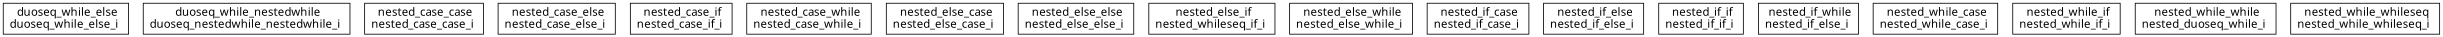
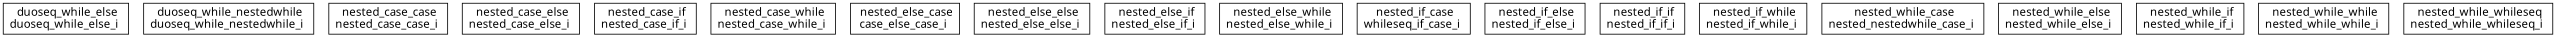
node "duoseq_while_nestedwhile duoseq_nestedwhile_nestedwhile_i": label "duoseq_while_nestedwhile duoseq_nestedwhile_nestedwhile_i" -> "duoseq_while_nestedwhile duoseq_while_nestedwhile_i"
node "nested_else_case nested_else_case_i": label "nested_else_case nested_else_case_i" -> "nested_else_case case_else_case_i"
node "nested_else_if nested_whileseq_if_i": label "nested_else_if nested_whileseq_if_i" -> "nested_else_if nested_else_if_i"
node "nested_if_case nested_if_case_i": label "nested_if_case nested_if_case_i" -> "nested_if_case whileseq_if_case_i"
node "nested_if_while nested_if_else_i": label "nested_if_while nested_if_else_i" -> "nested_if_while nested_if_while_i"
node "nested_while_case nested_while_case_i": label "nested_while_case nested_while_case_i" -> "nested_while_case nested_nestedwhile_case_i"
node "nested_while_else nested_while_else_i": added
node "nested_while_while nested_duoseq_while_i": label "nested_while_while nested_duoseq_while_i" -> "nested_while_while nested_while_while_i"
